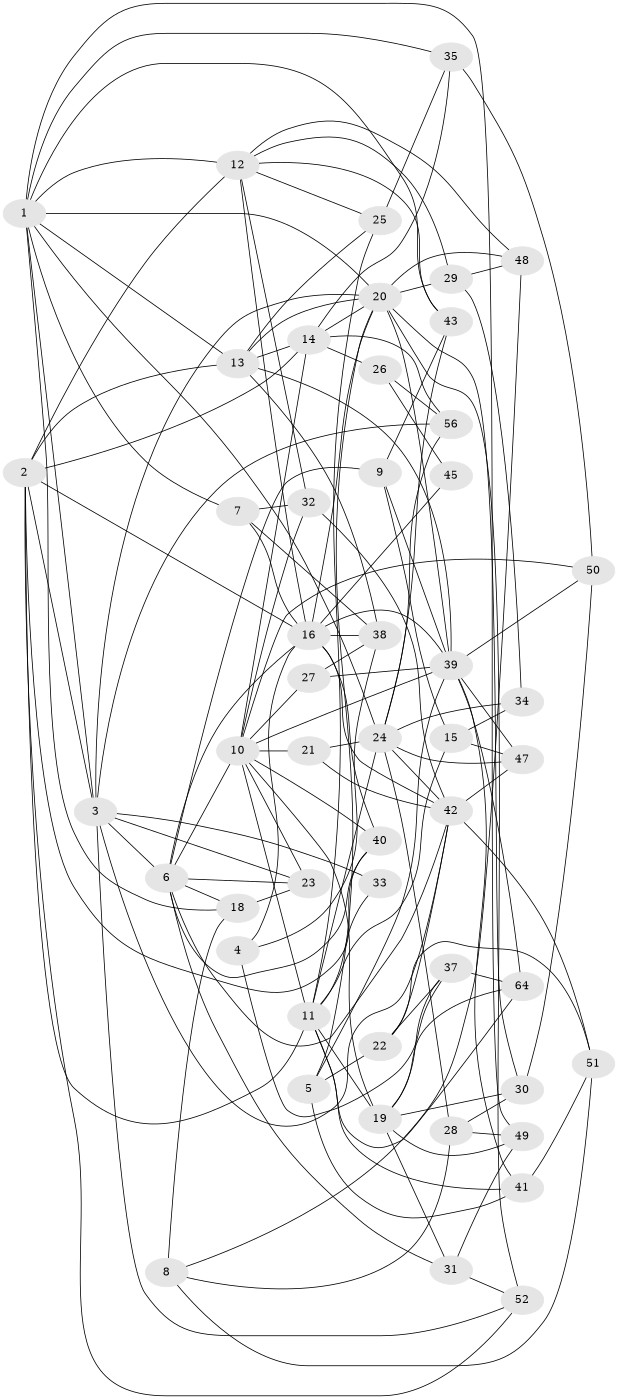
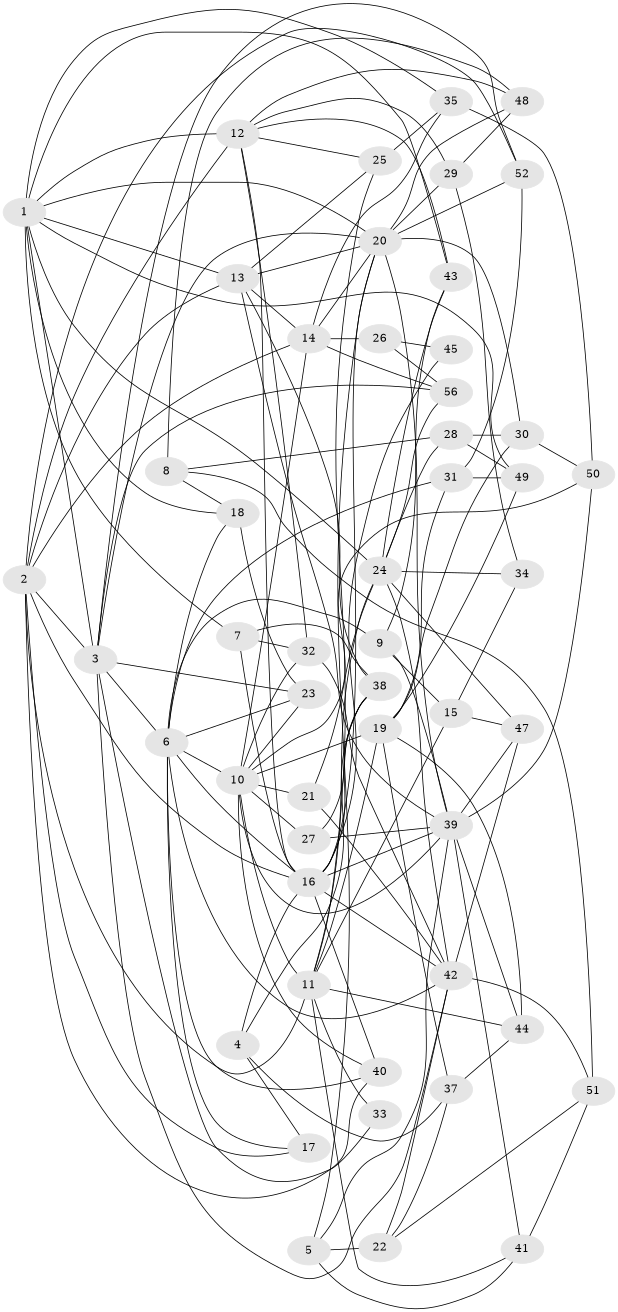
node "64": label "64" -> "44"
node "17": added
